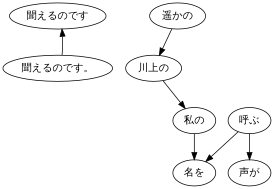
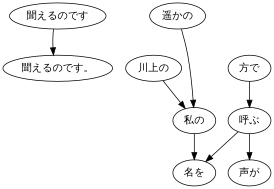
edge "遥かの" -> "川上の": now "遥かの" -> "私の"
edge "聞えるのです。" -> "聞えるのです": reversed
node "方で": added
